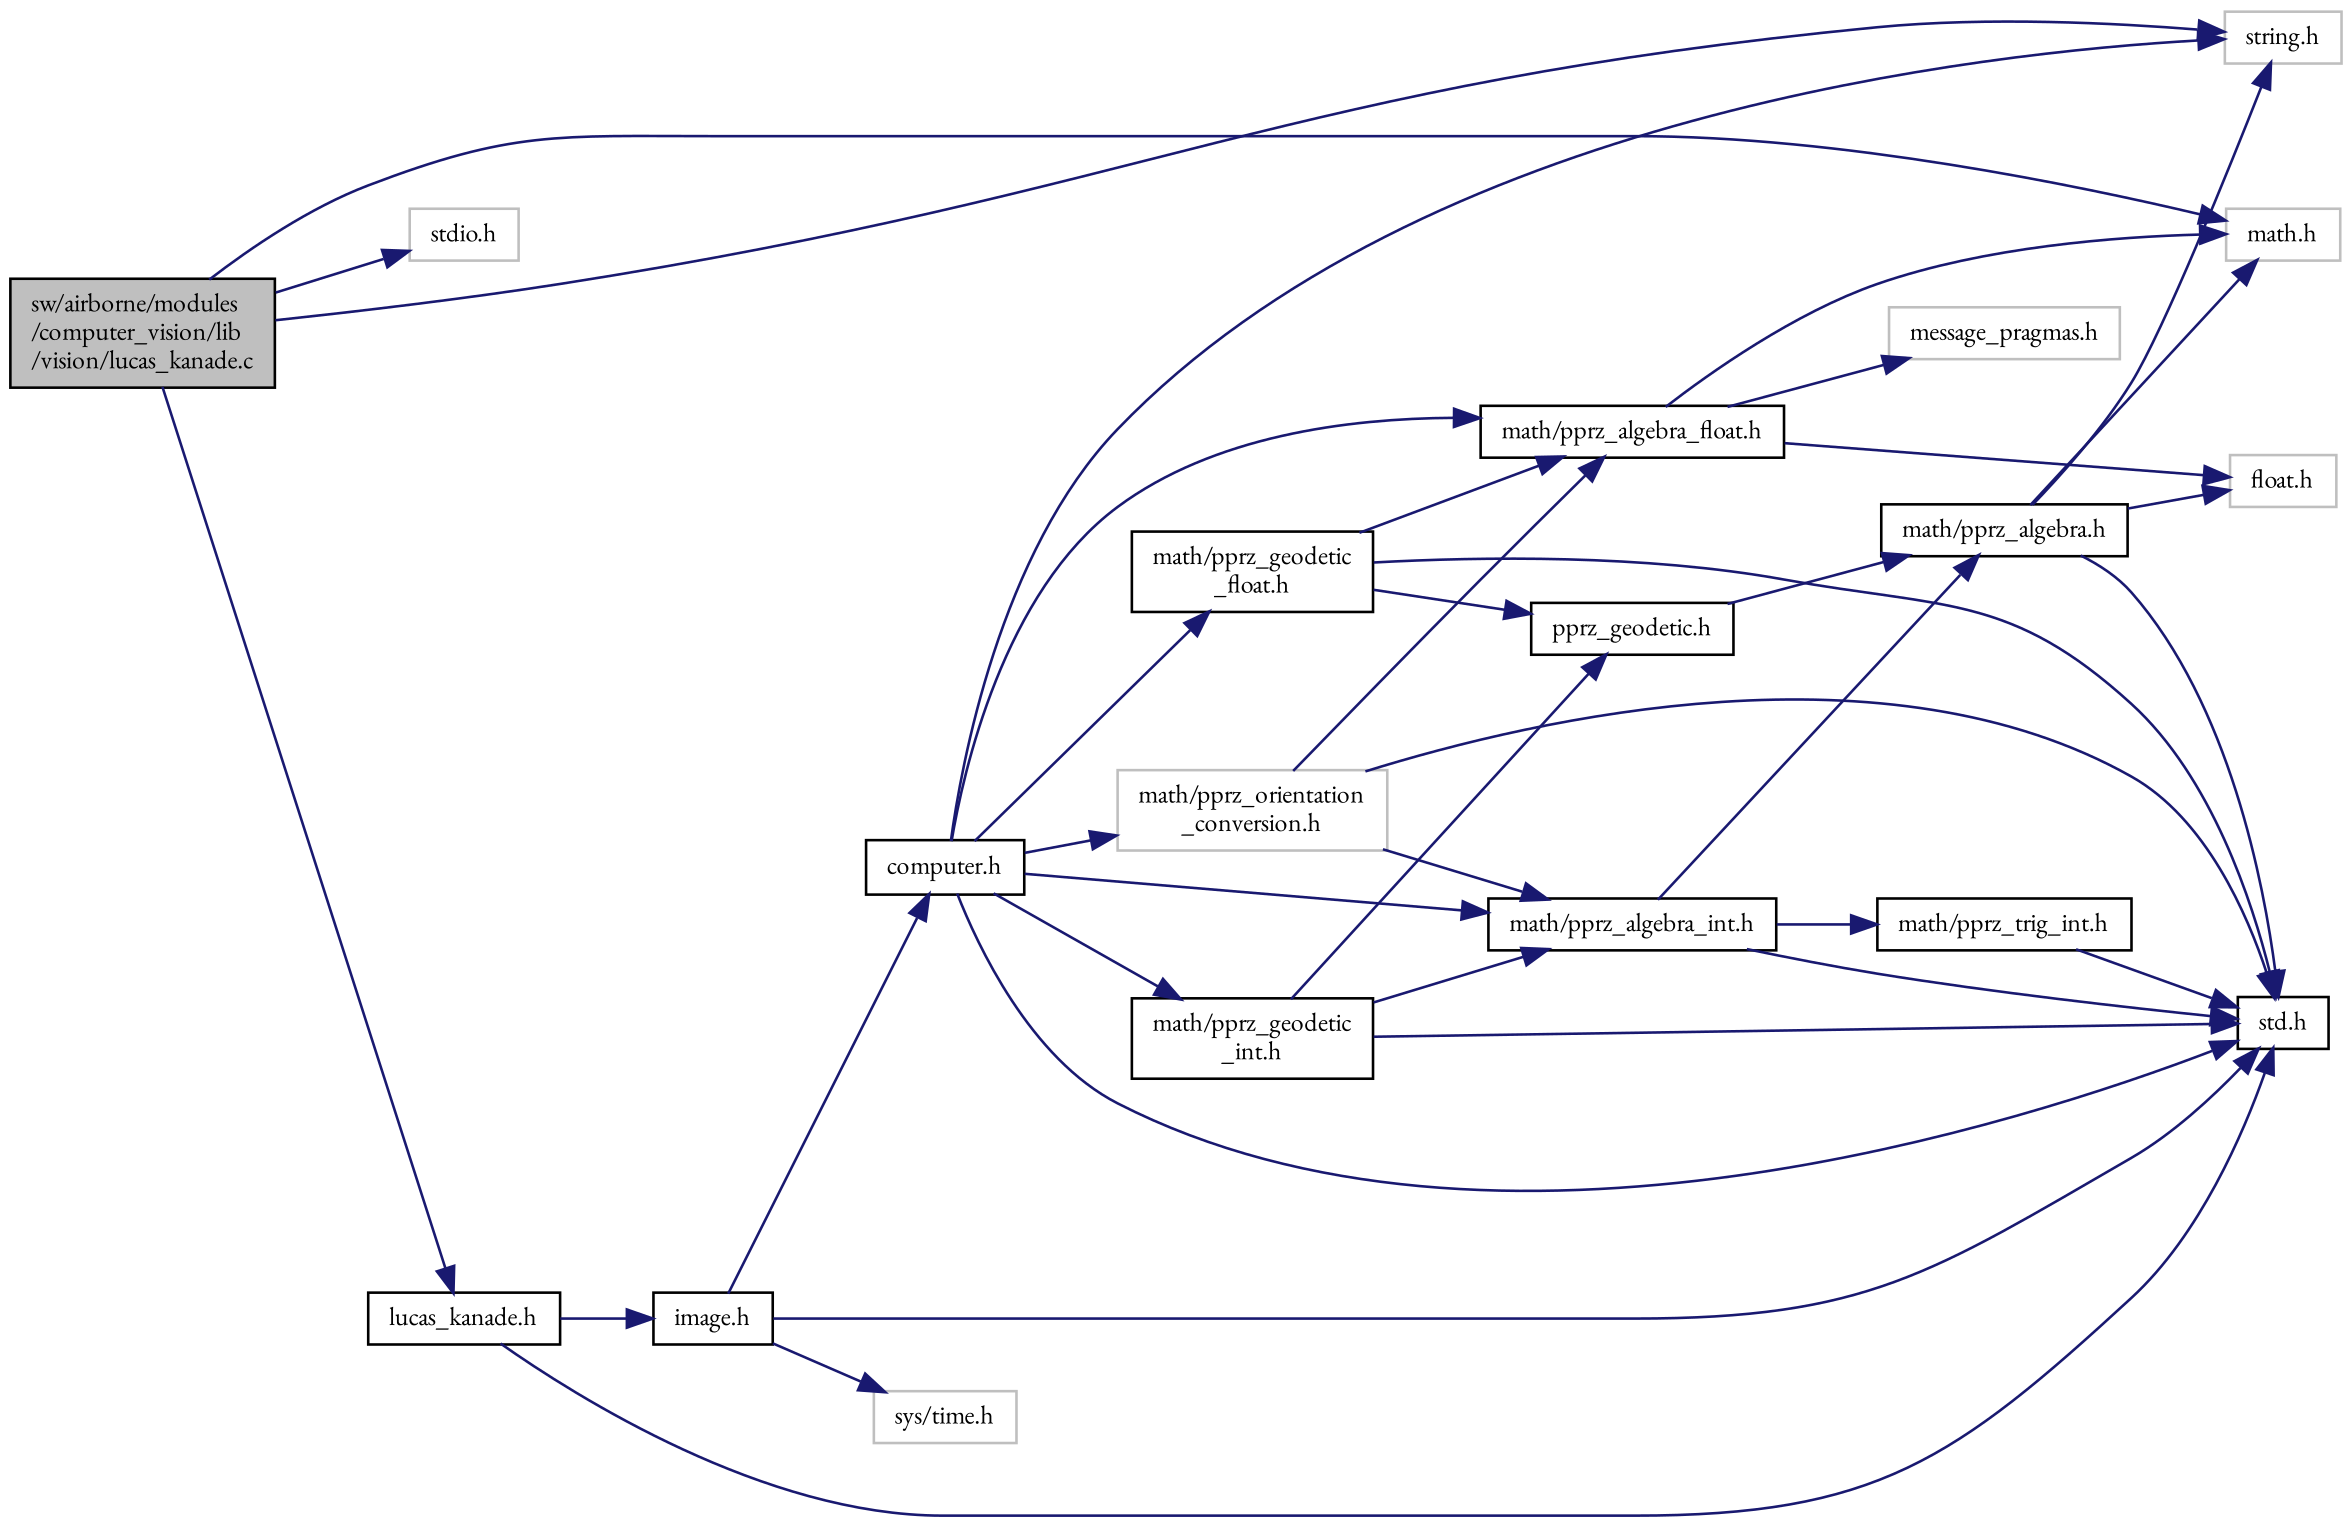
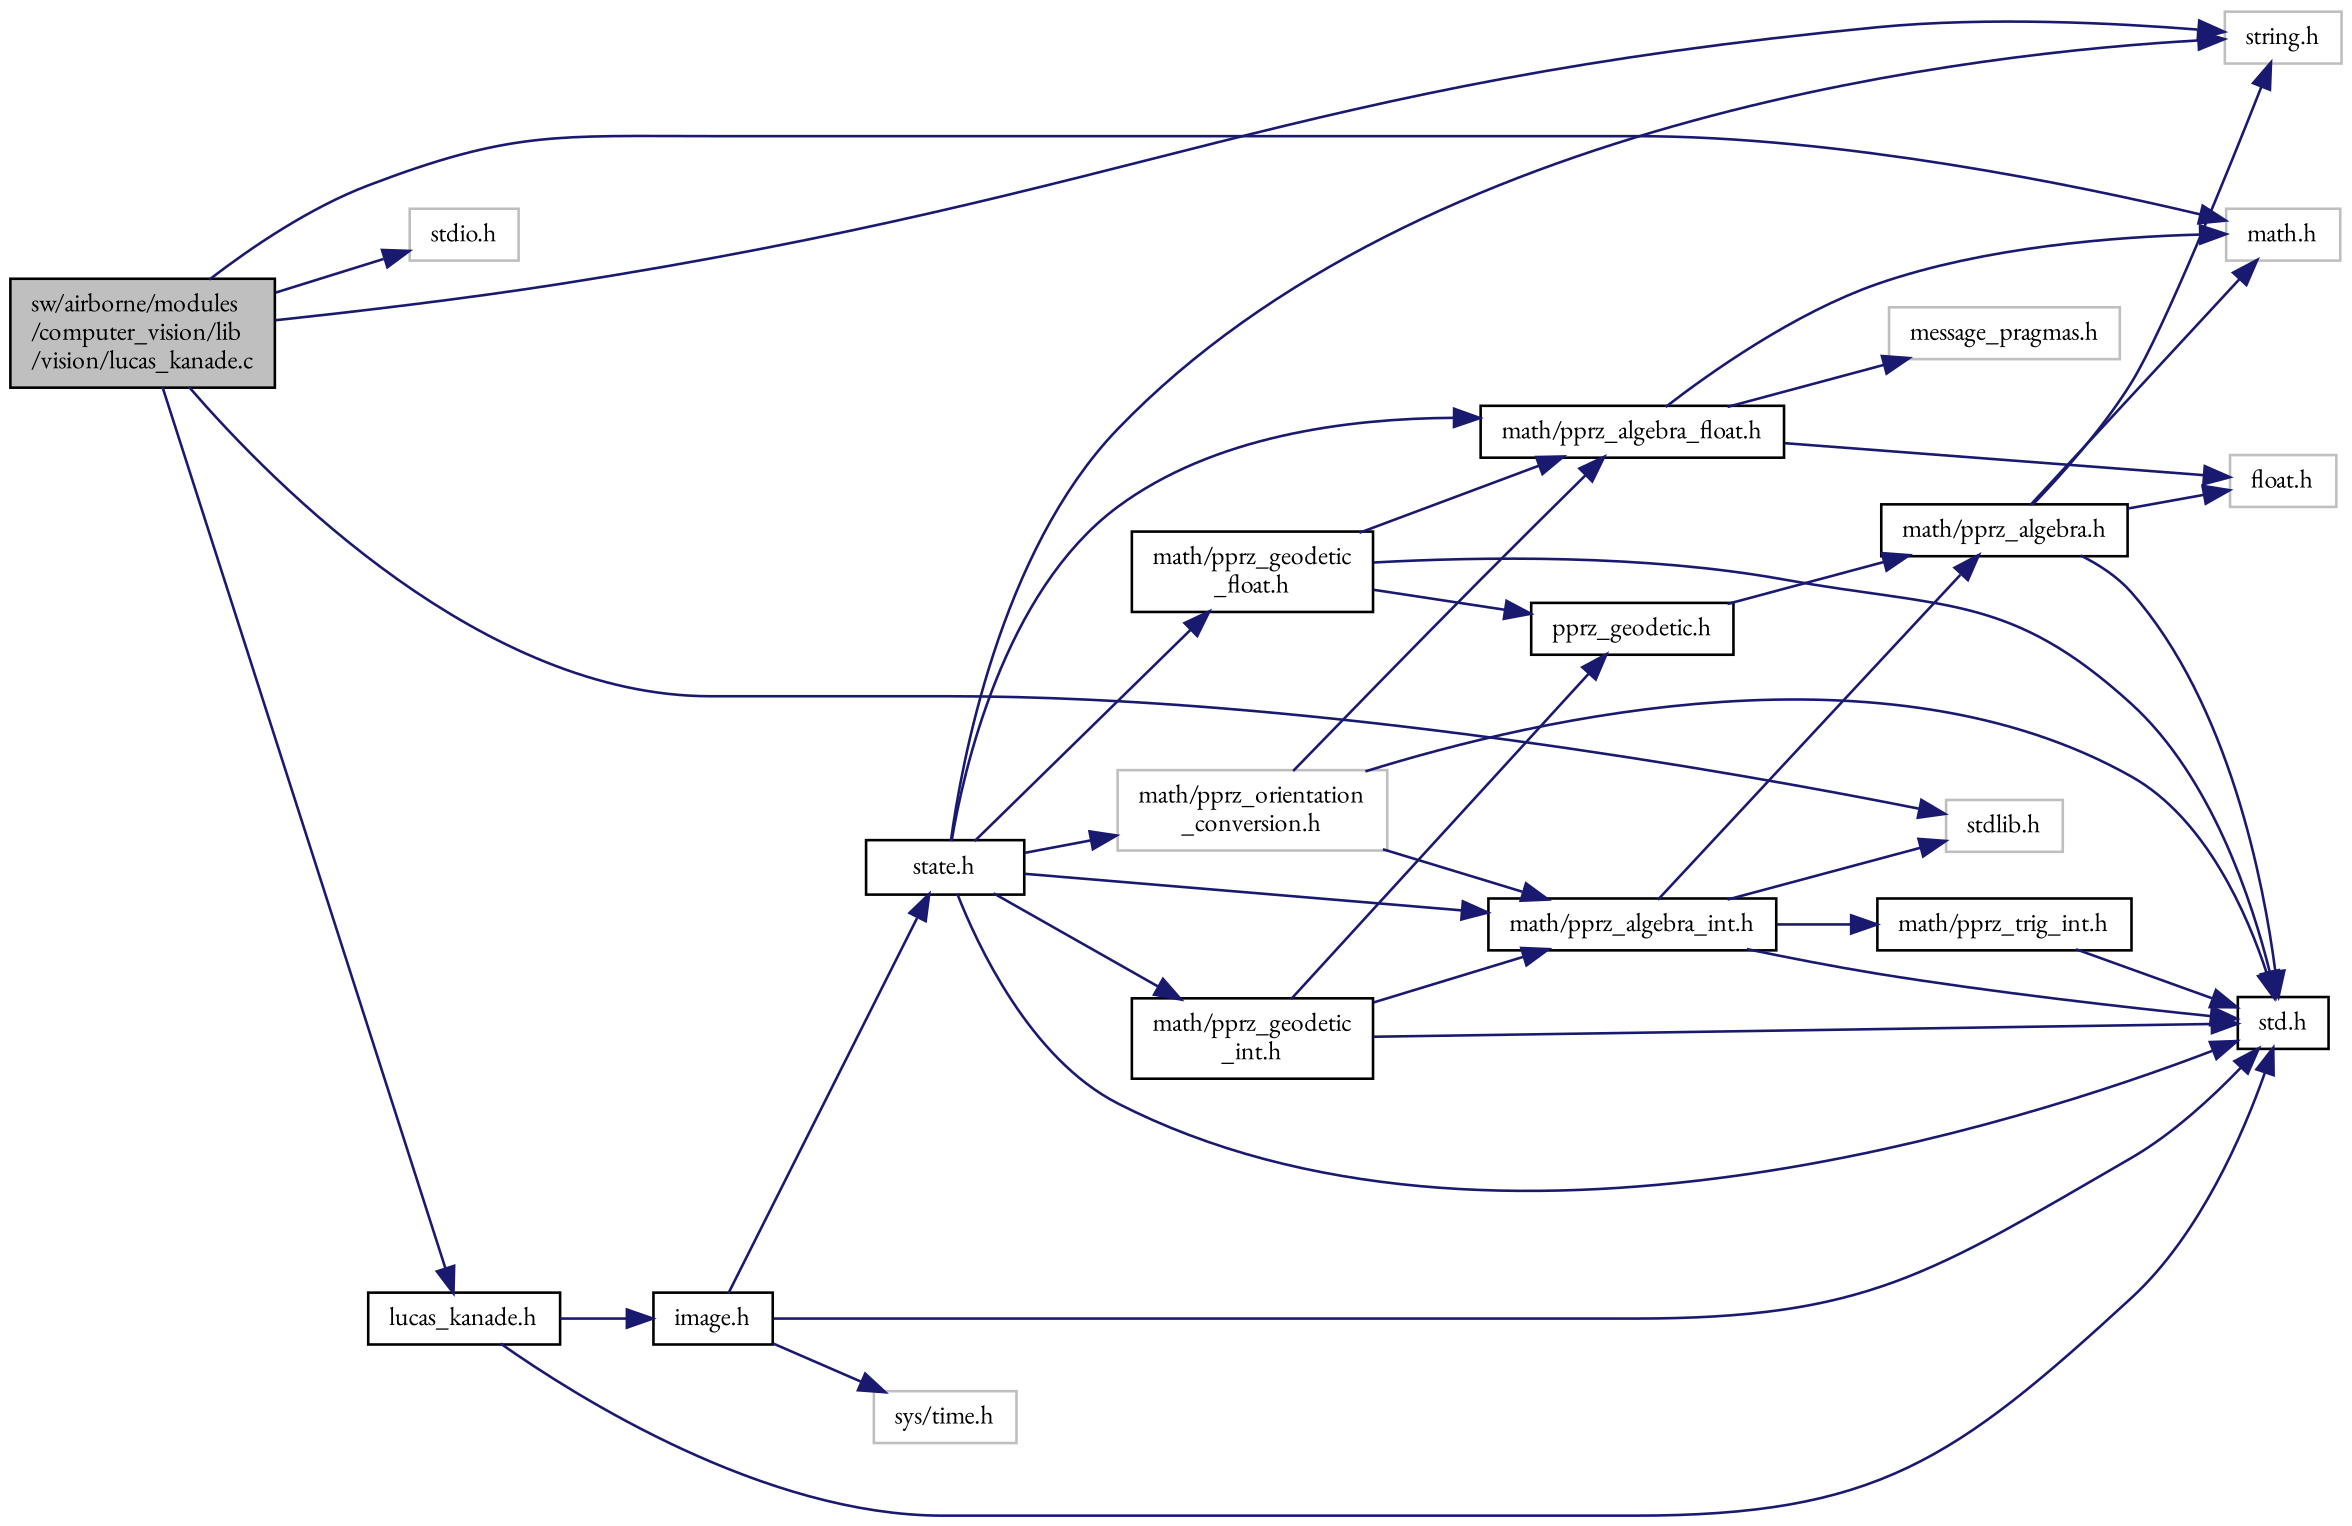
node "stdlib.h": added
node "computer.h": label "computer.h" -> "state.h"
